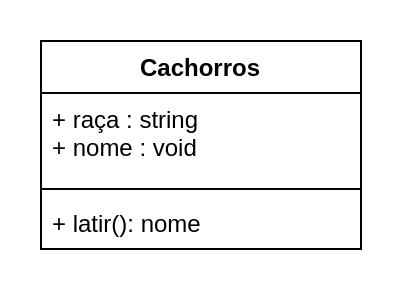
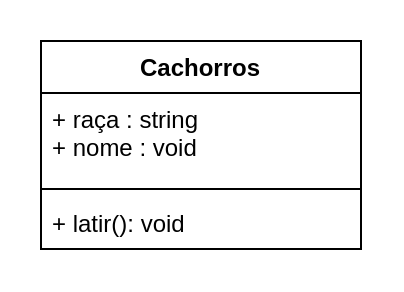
node "+ latir(): nome": label "+ latir(): nome" -> "+ latir(): void"
